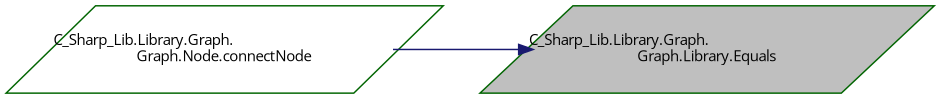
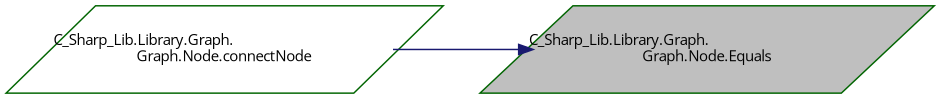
node "C_Sharp_Lib.Library.Graph. Graph.Library.Equals": label "C_Sharp_Lib.Library.Graph. Graph.Library.Equals" -> "C_Sharp_Lib.Library.Graph. Graph.Node.Equals"
